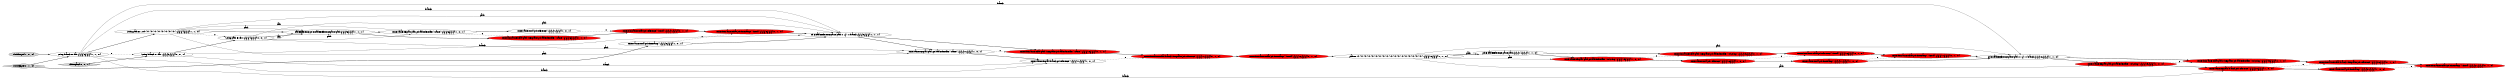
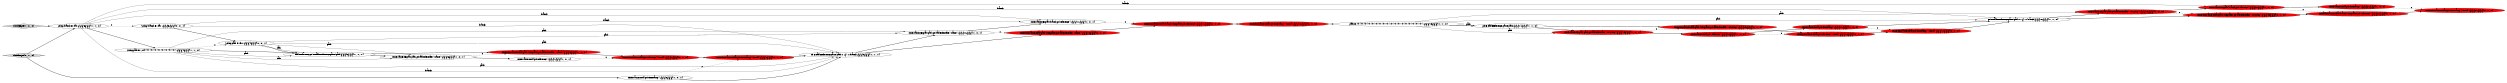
node "doubleByte['1', '0', '0']": shape ellipse -> diamond
node "whitespace['0', '0', '1']": removed
